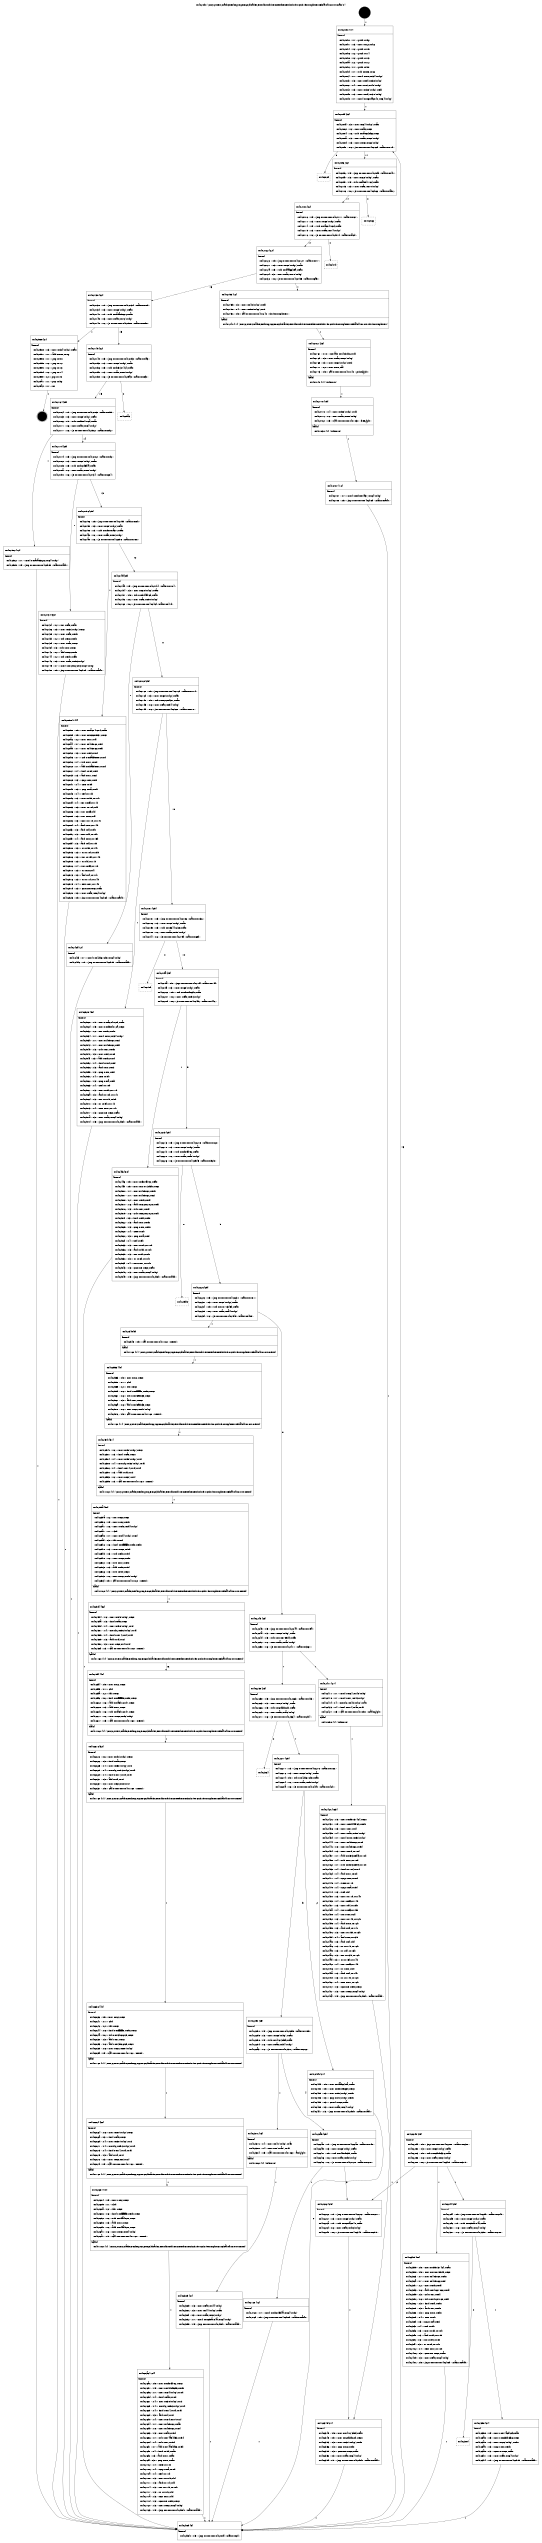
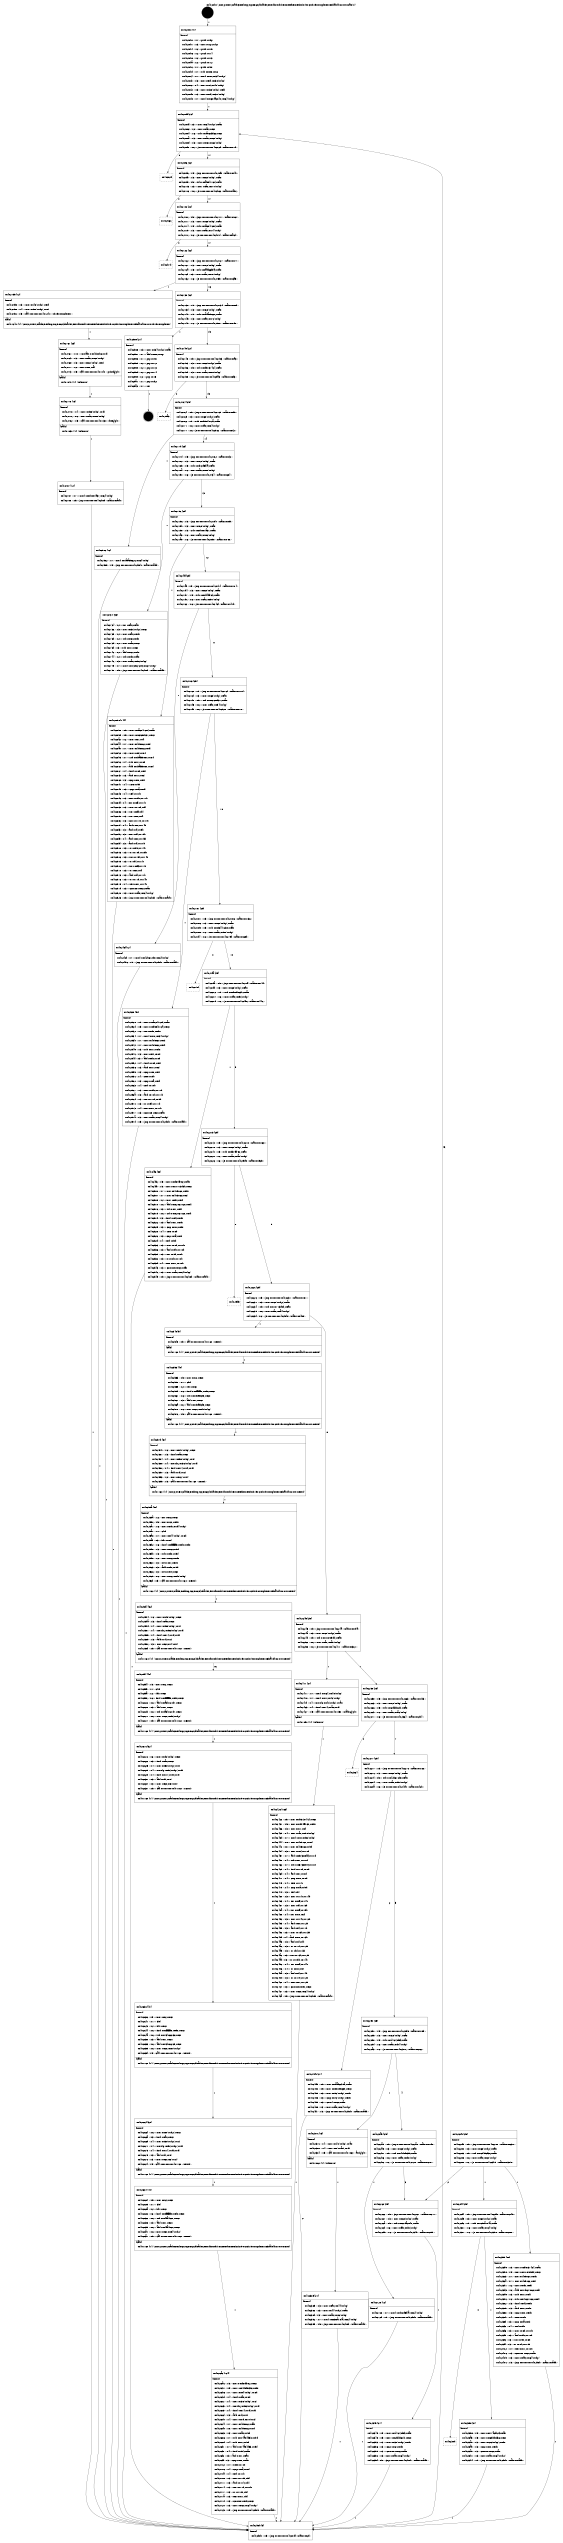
edge "0x402787 [12]" -> "0x402349 [27]": now "0x402787 [12]" -> "0x402b8b [5]"
